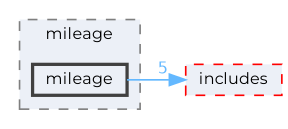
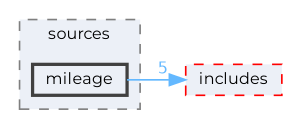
cluster "mileage": label "mileage" -> "sources"
